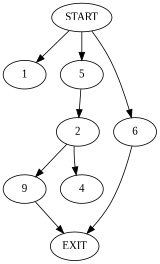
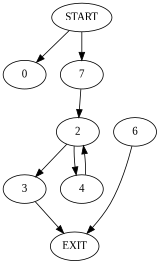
edge "START" -> "6": removed
node "1": label "1" -> "0"
node "5": label "5" -> "7"
edge "4" -> "2": added
node "9": label "9" -> "3"
